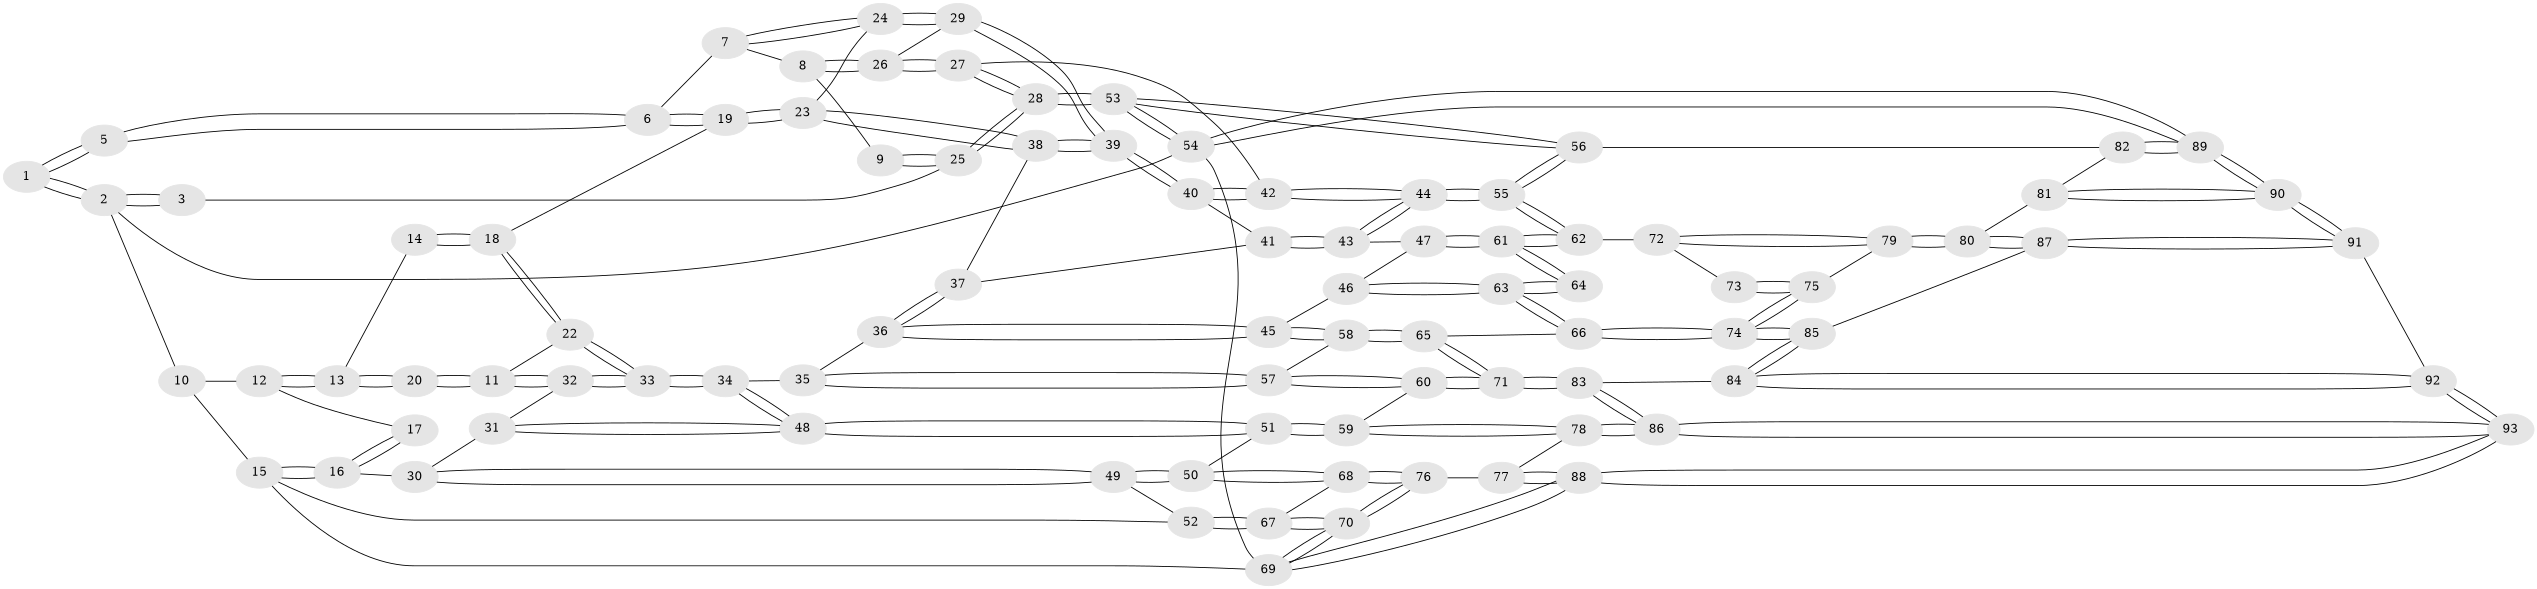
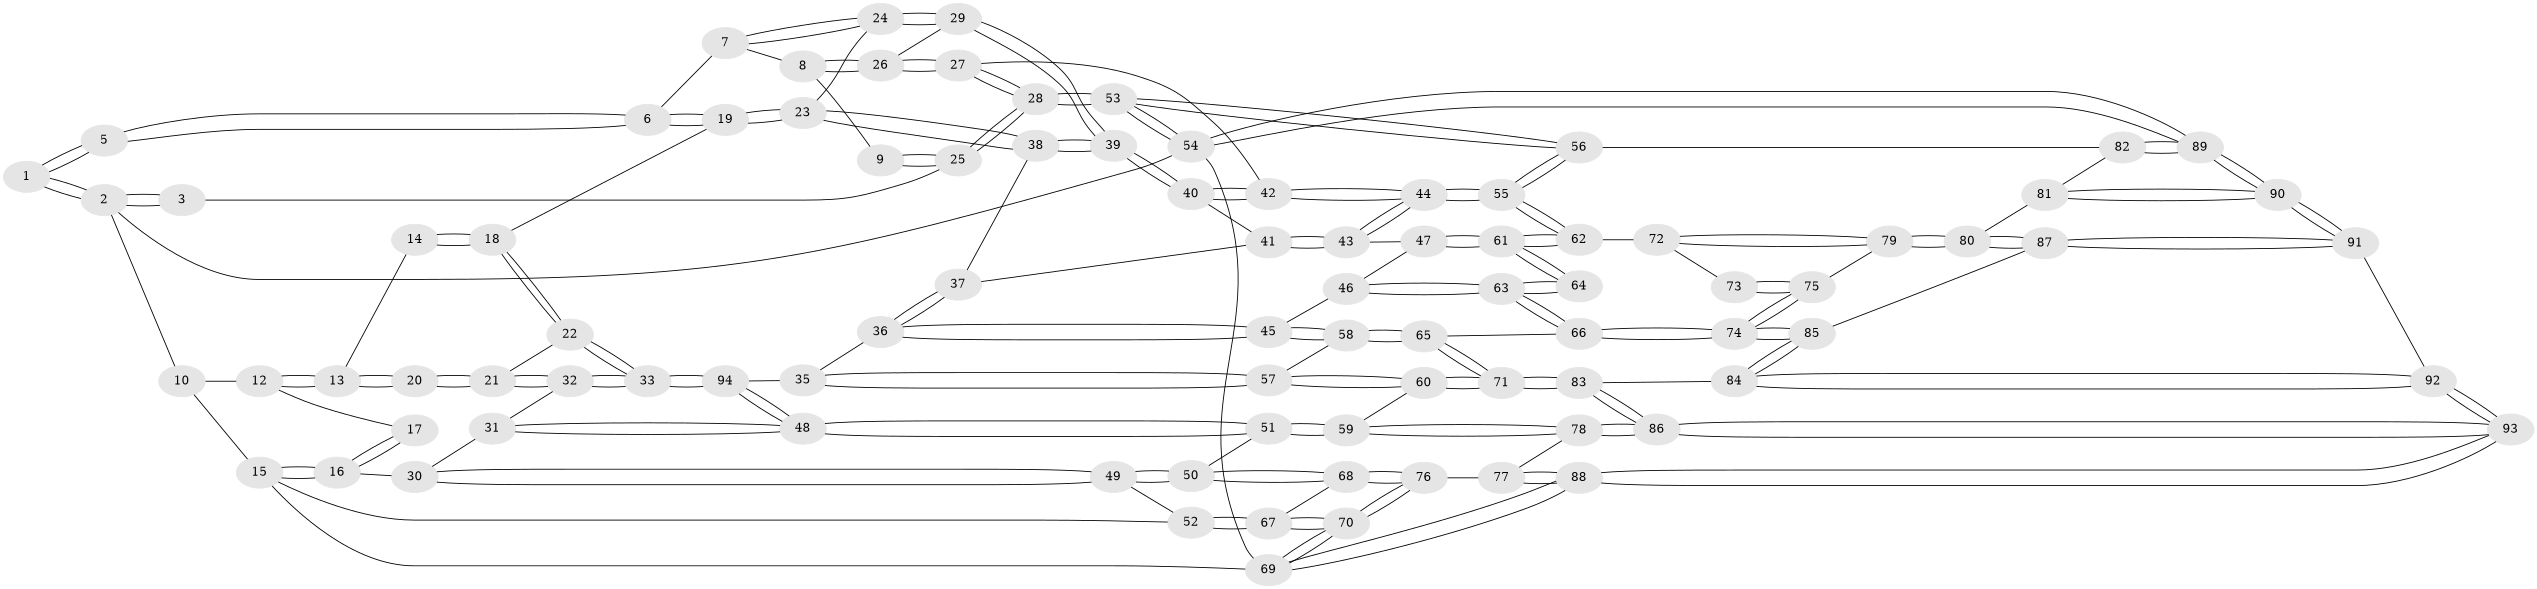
node "11": label "11" -> "21"
node "34": label "34" -> "94"
